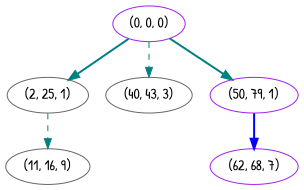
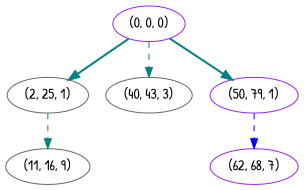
edge "(50, 79, 1)" -> "(62, 68, 7)": style bold -> dashed
